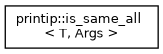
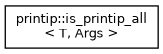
node "printip::is_same_all < T, Args >": label "printip::is_same_all < T, Args >" -> "printip::is_printip_all < T, Args >"
